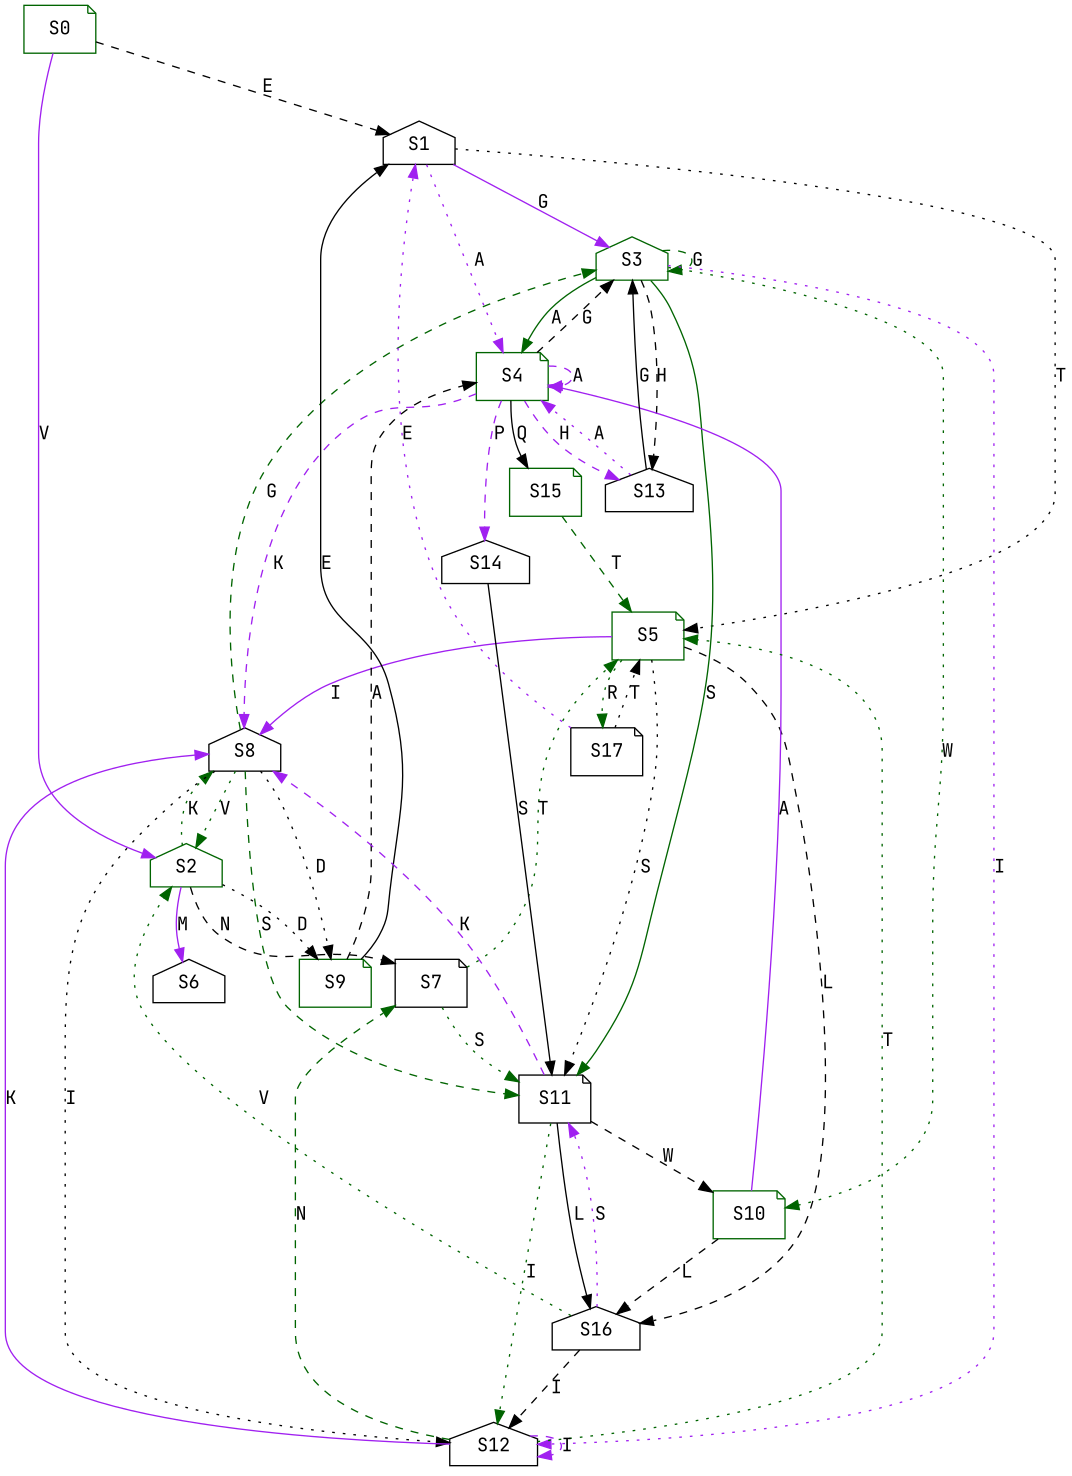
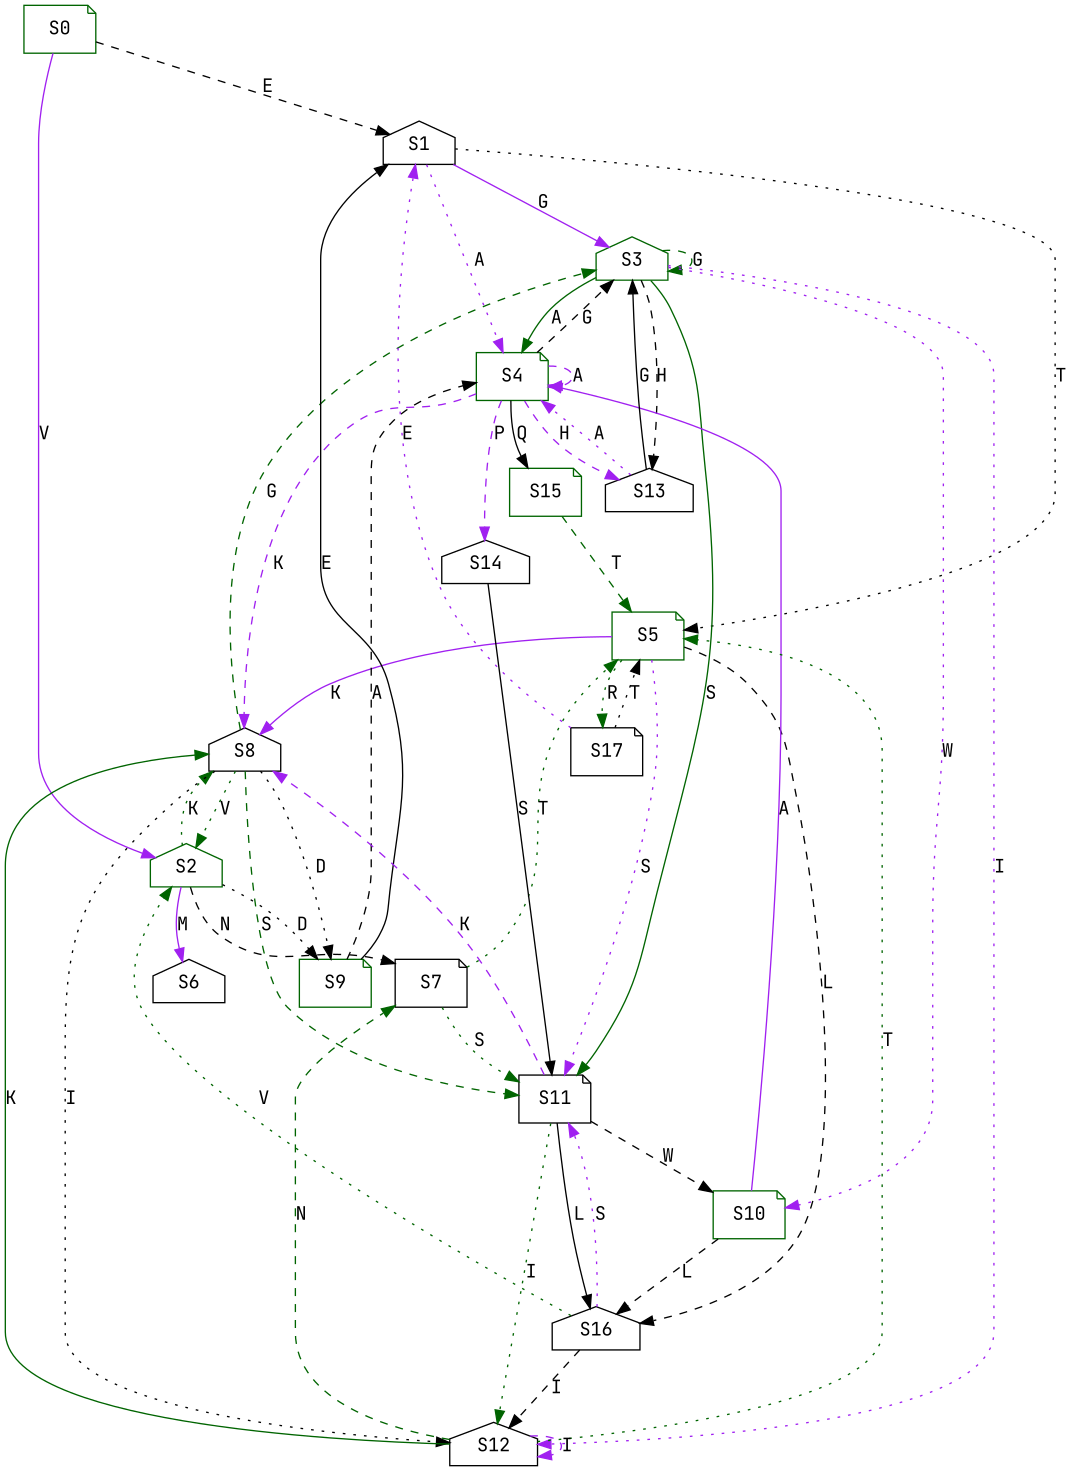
edge "S3" -> "S10": color darkgreen -> purple
edge "S5" -> "S8": label "I" -> "K"
edge "S5" -> "S11": color black -> purple
edge "S12" -> "S8": color purple -> darkgreen
